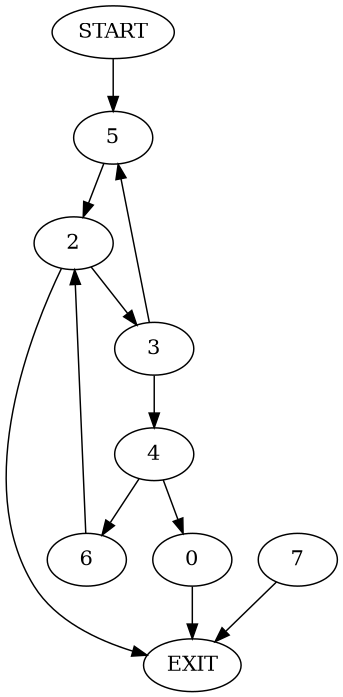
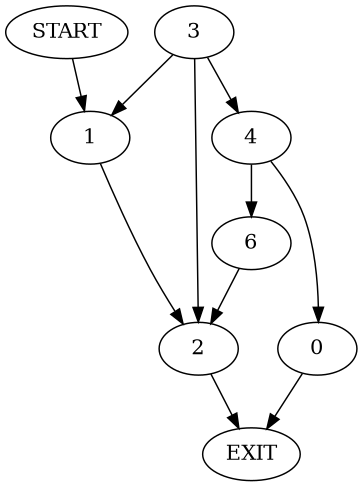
node "5": label "5" -> "1"
edge "2" -> "3": reversed
node "7": removed
